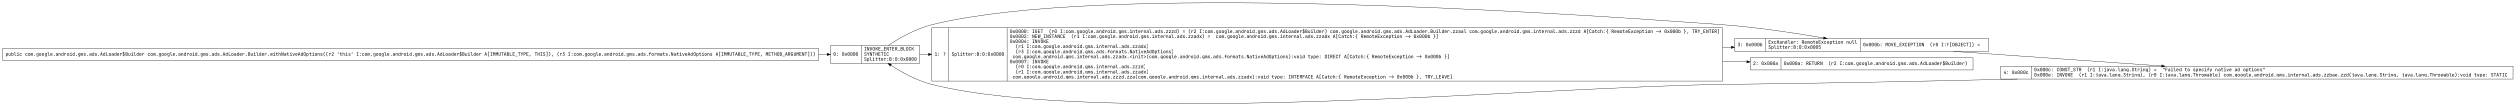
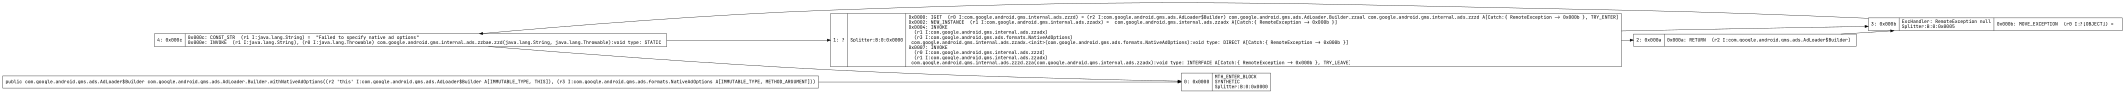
edge "0: 0x0000" -> "3: 0x000b": now "2: 0x000a" -> "3: 0x000b"
node "0: 0x0000": text "INVOKE_ENTER_BLOCK" -> "MTH_ENTER_BLOCK"
edge "0: 0x0000" -> "1: ?": now "4: 0x000c" -> "1: ?"
